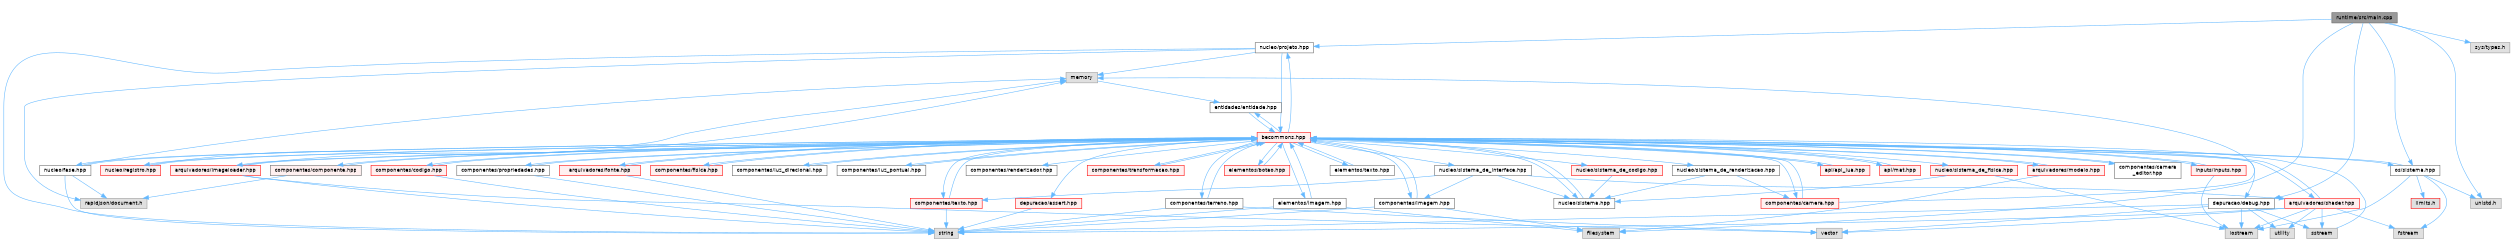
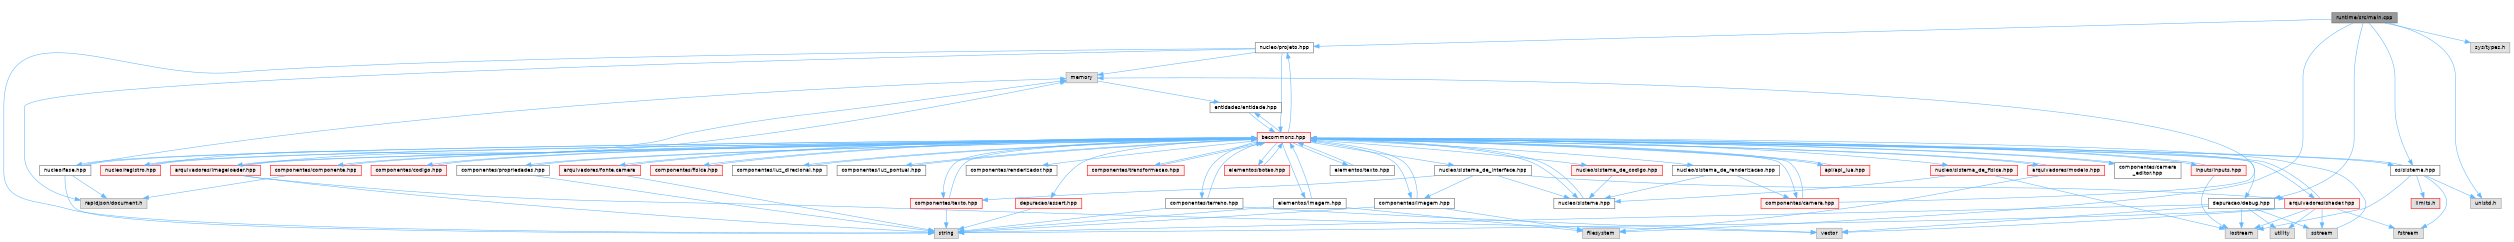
node "componentes/componente.hpp": color grey40 -> red
node "arquivadores/fonte.hpp": label "arquivadores/fonte.hpp" -> "arquivadores/fonte.camera"
node "api/mat.hpp": removed
edge "componentes/codigo.hpp" -> "string": removed
